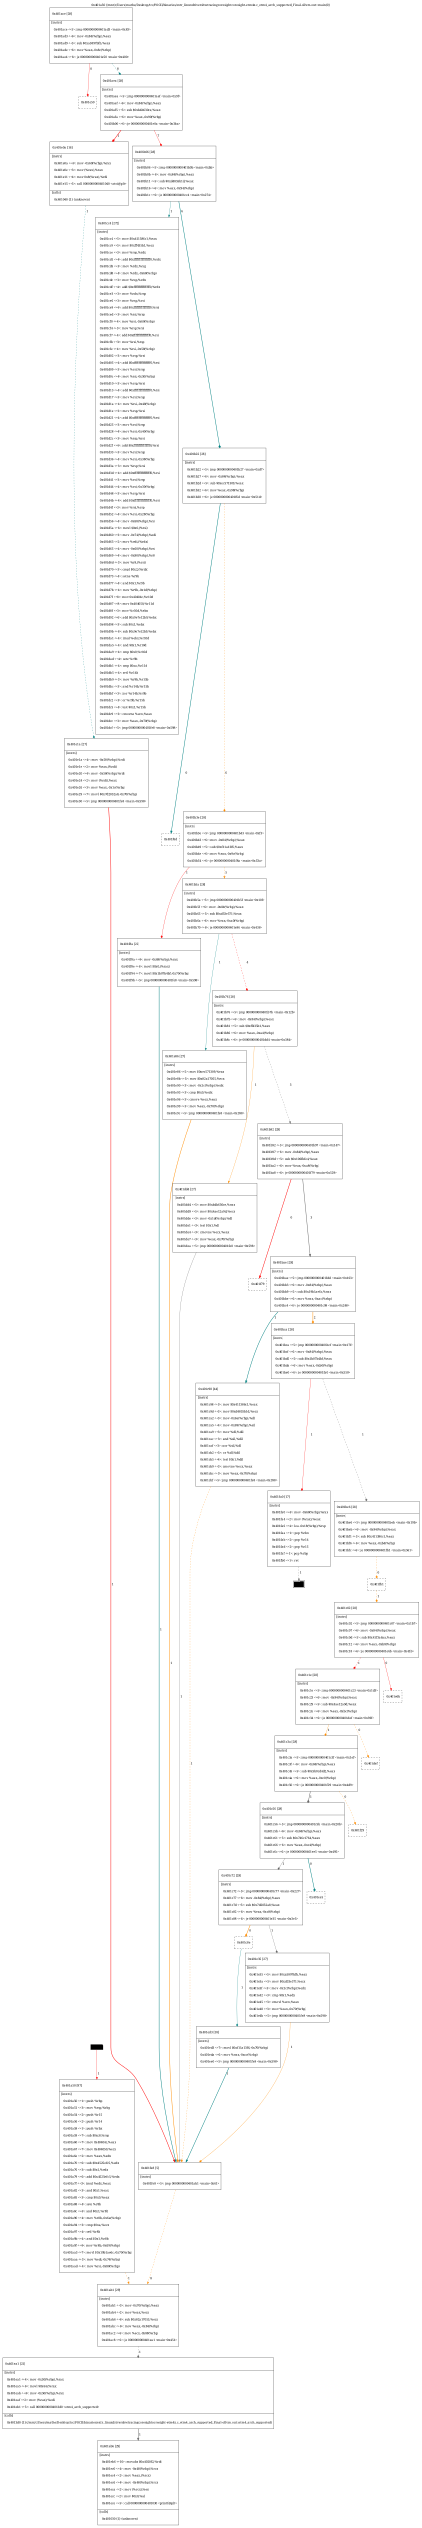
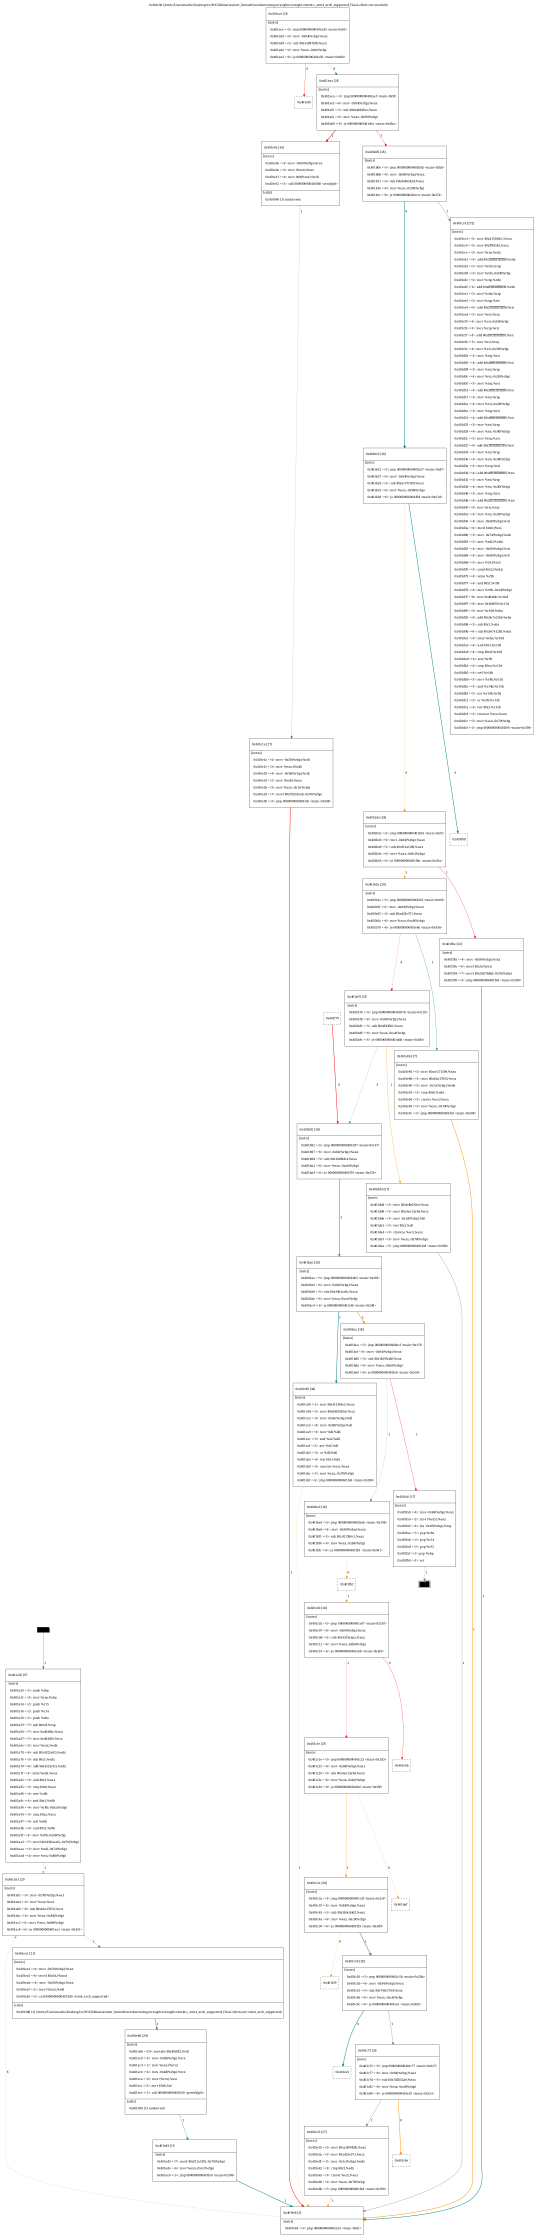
edge "0x401b92 [28]" -> "0x401f79": reversed
edge "0x401c8e" -> "0x401ed3 [18]": now "0x401eb6 [29]" -> "0x401ed3 [18]"
